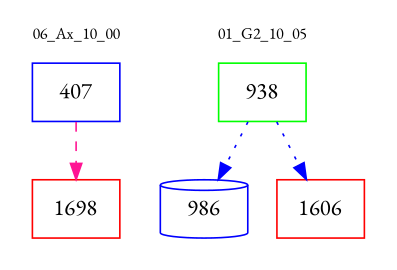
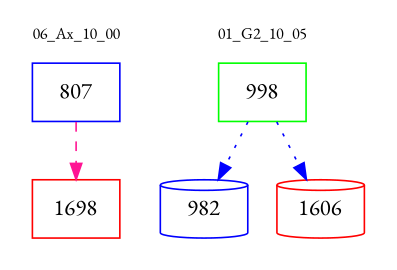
node "407": label "407" -> "807"
node "938": label "938" -> "998"
node "986": label "986" -> "982"
node "1606": shape box -> cylinder
